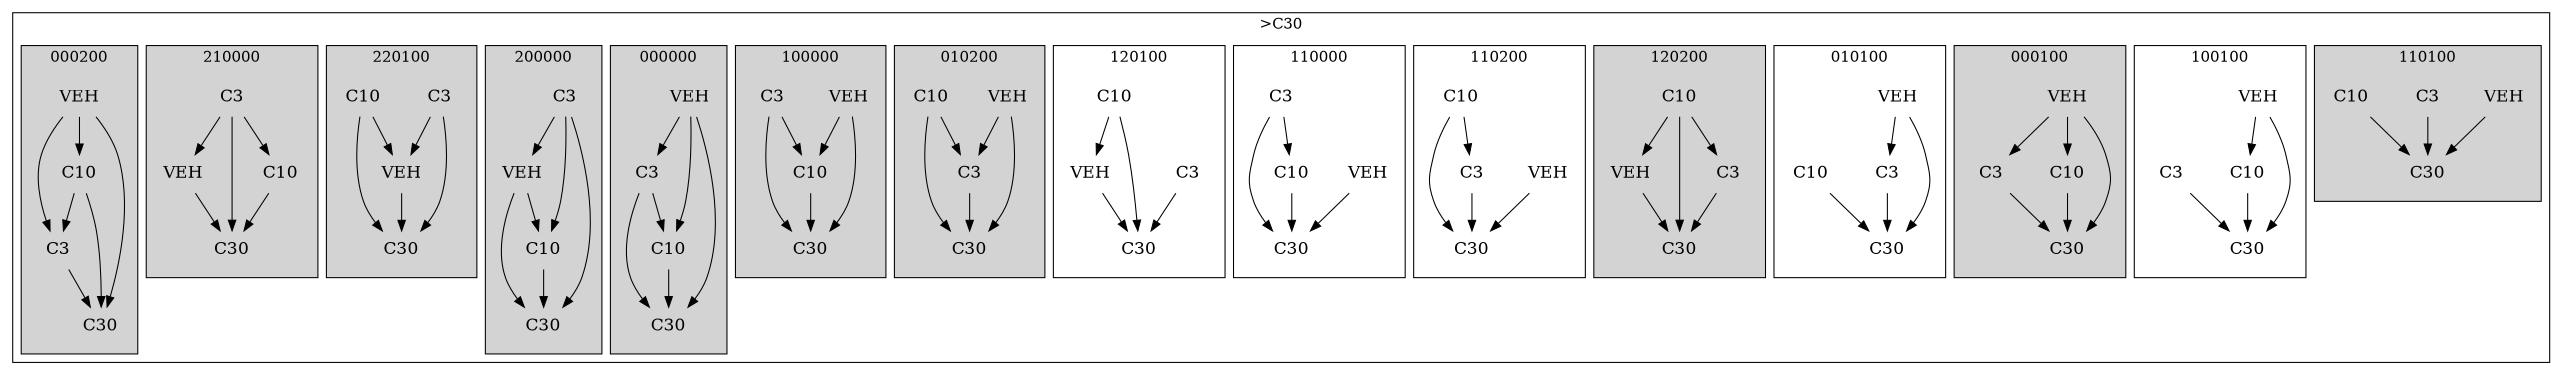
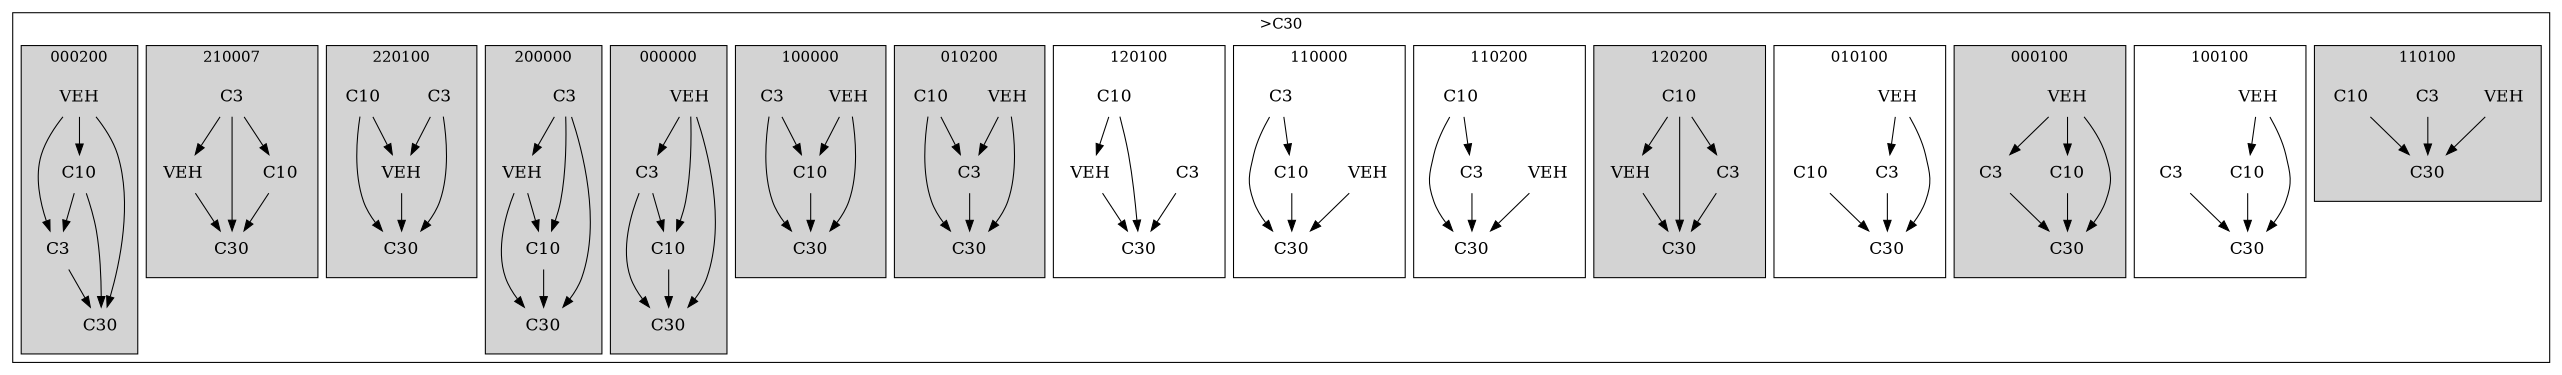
cluster "210000": label "210000" -> "210007"
